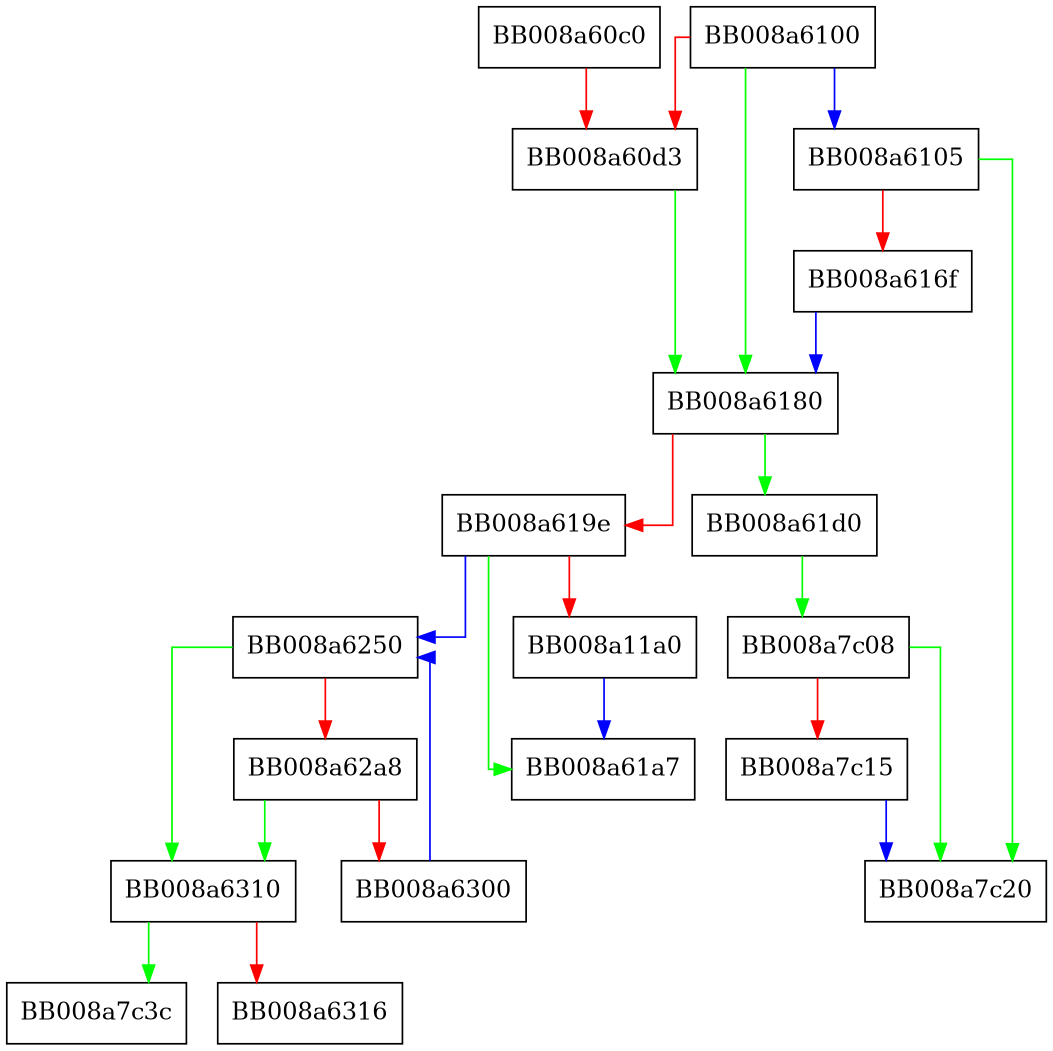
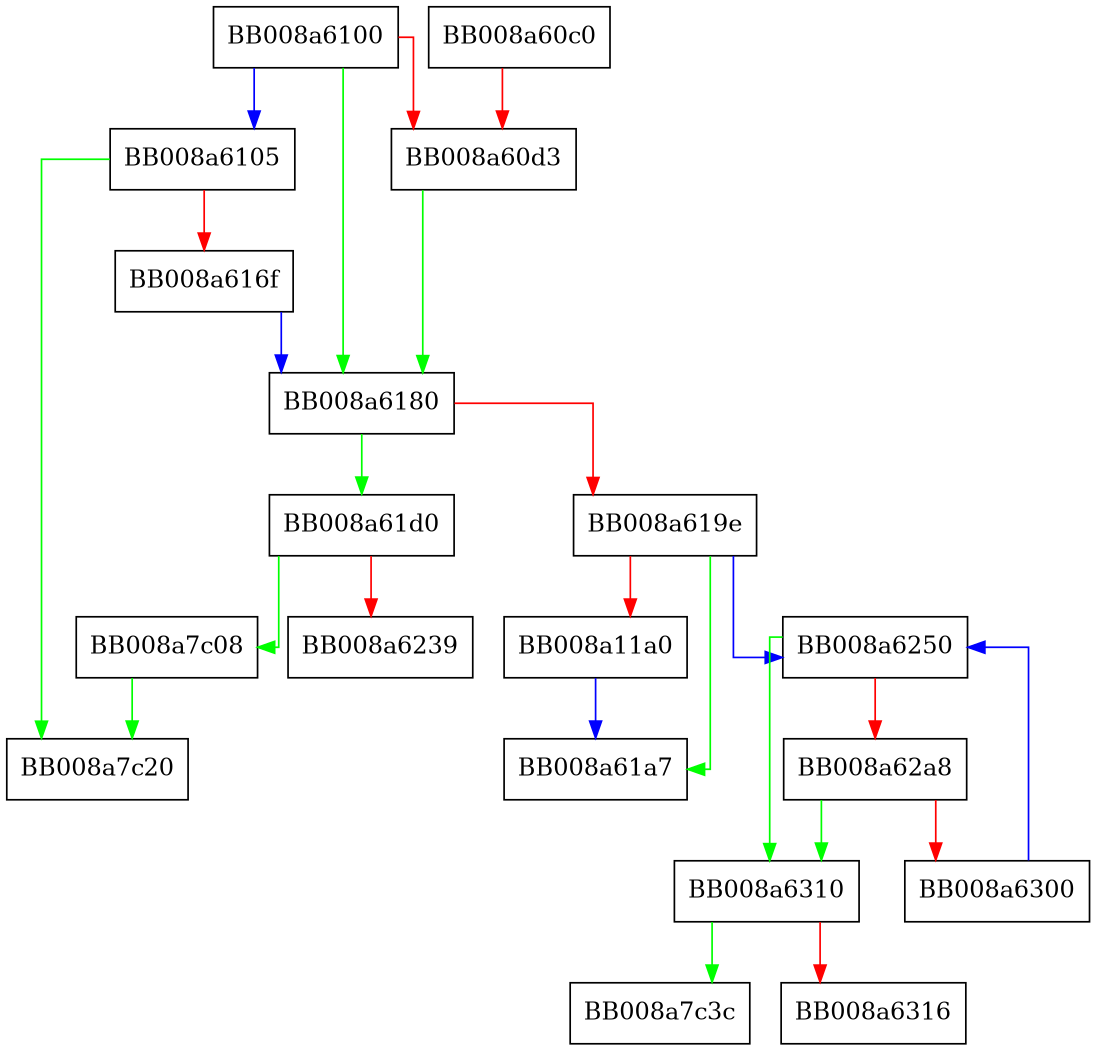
node "BB008a6239": added
node "BB008a7c15": removed
